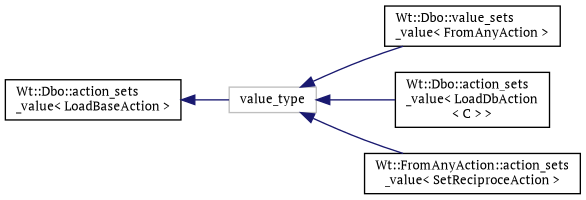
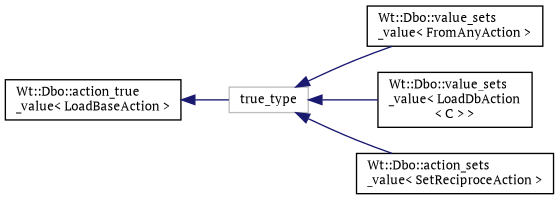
node "Wt::Dbo::action_sets _value< LoadBaseAction >": label "Wt::Dbo::action_sets _value< LoadBaseAction >" -> "Wt::Dbo::action_true _value< LoadBaseAction >"
node "value_type": label "value_type" -> "true_type"
node "Wt::Dbo::action_sets _value< LoadDbAction < C > >": label "Wt::Dbo::action_sets _value< LoadDbAction < C > >" -> "Wt::Dbo::value_sets _value< LoadDbAction < C > >"
node "Wt::FromAnyAction::action_sets _value< SetReciproceAction >": label "Wt::FromAnyAction::action_sets _value< SetReciproceAction >" -> "Wt::Dbo::action_sets _value< SetReciproceAction >"
